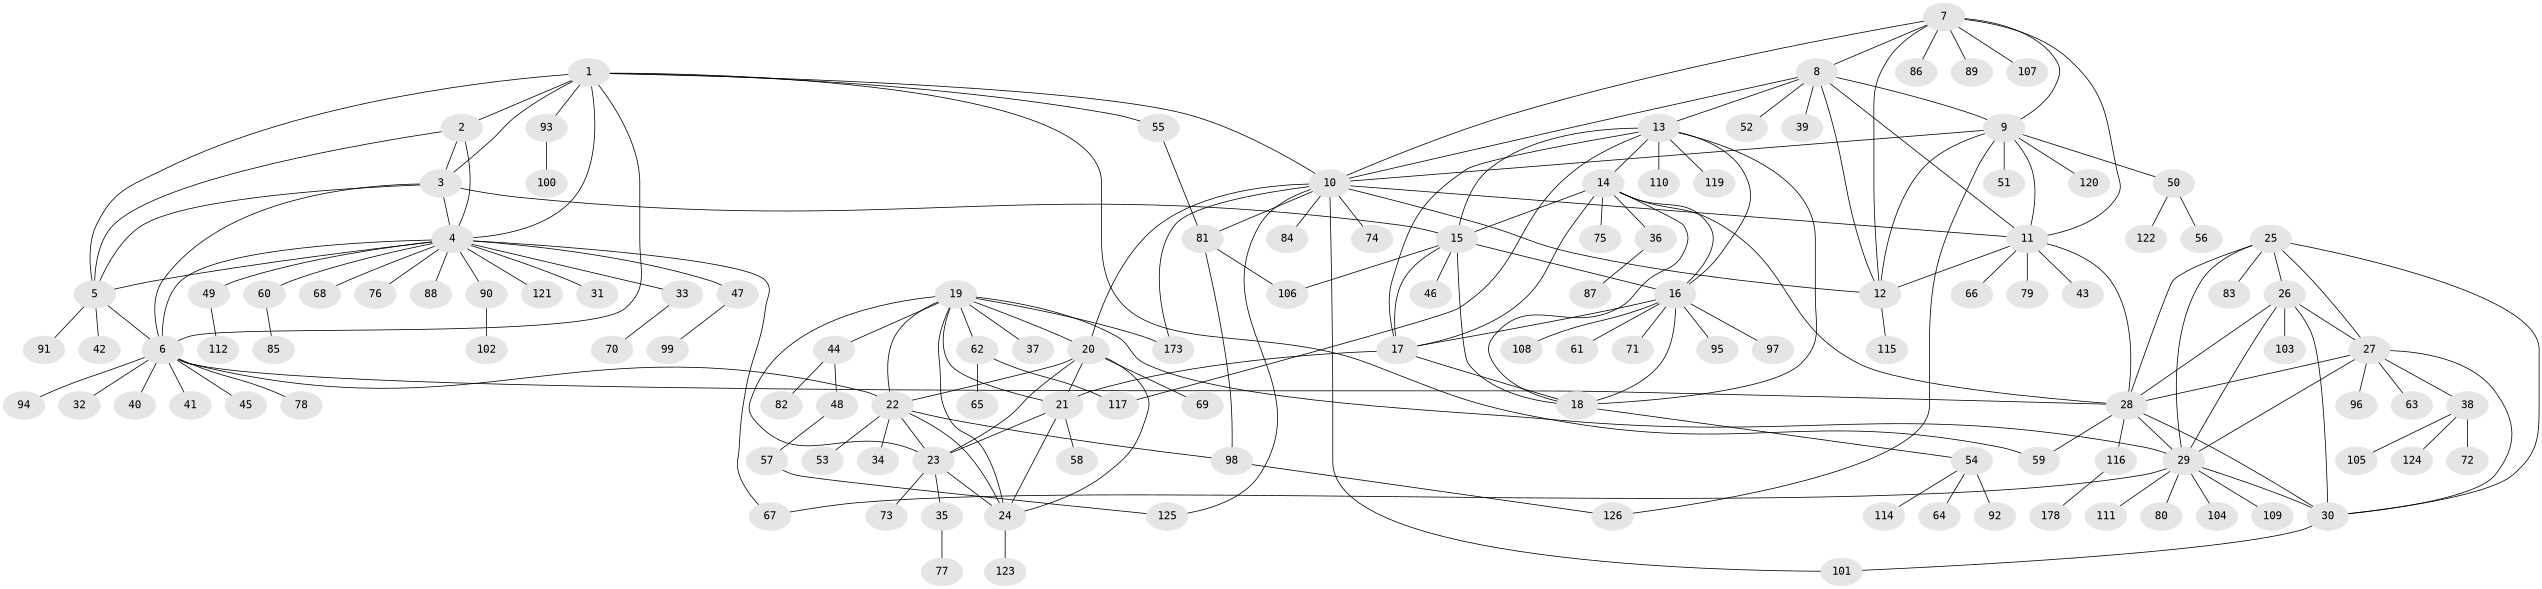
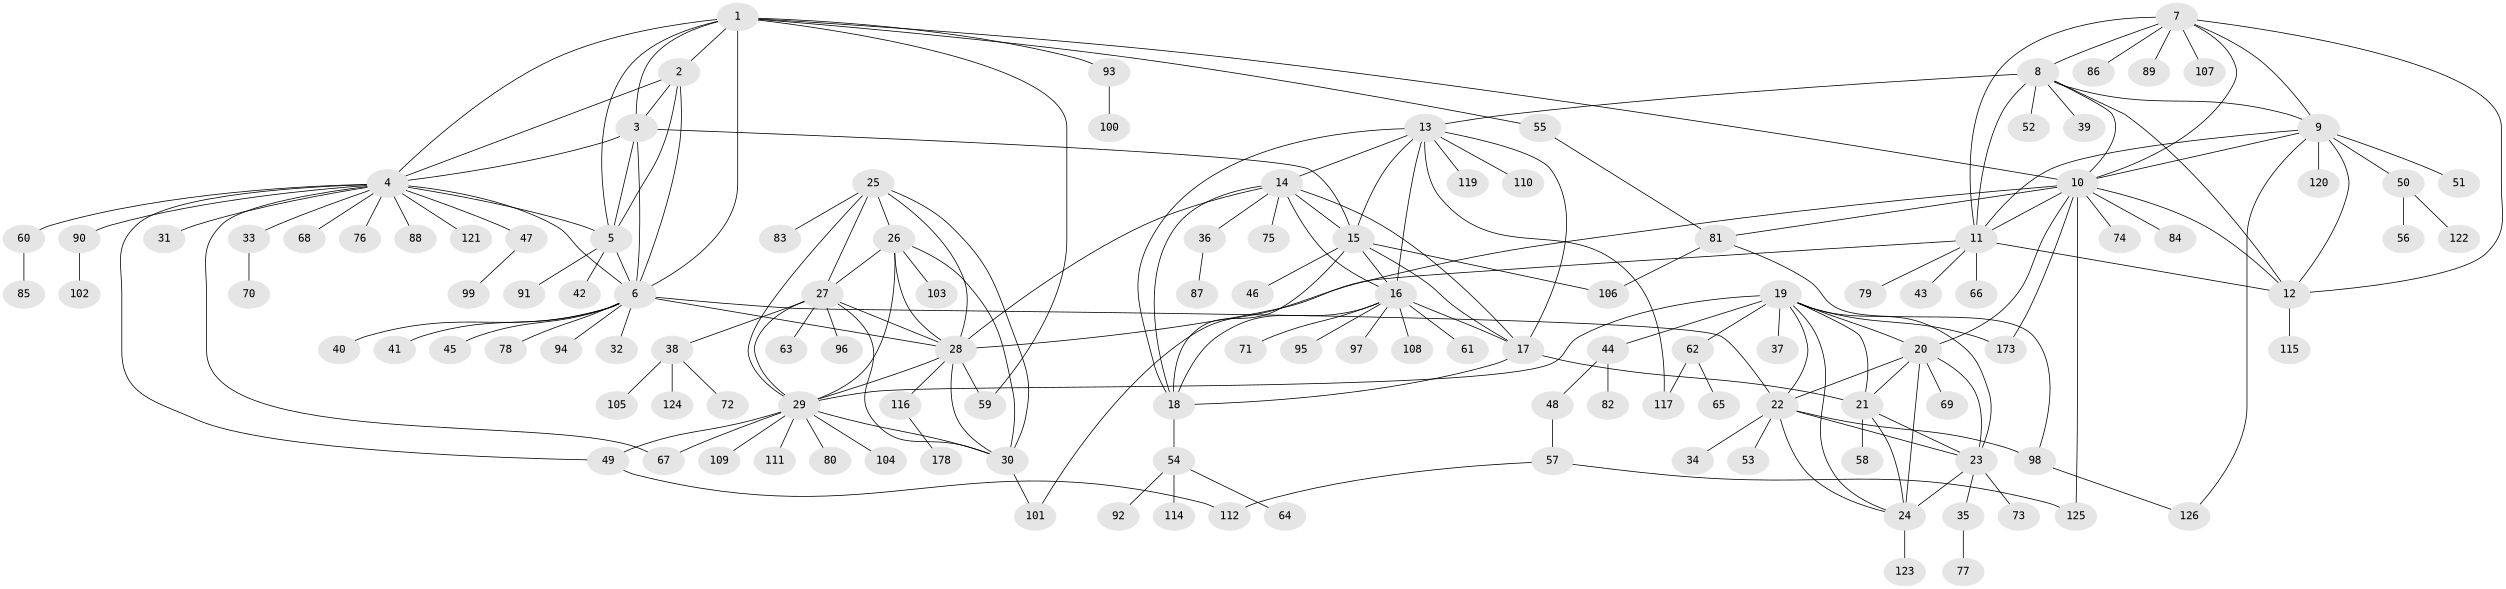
edge "2" -- "6": added
edge "29" -- "49": added
edge "57" -- "112": added
